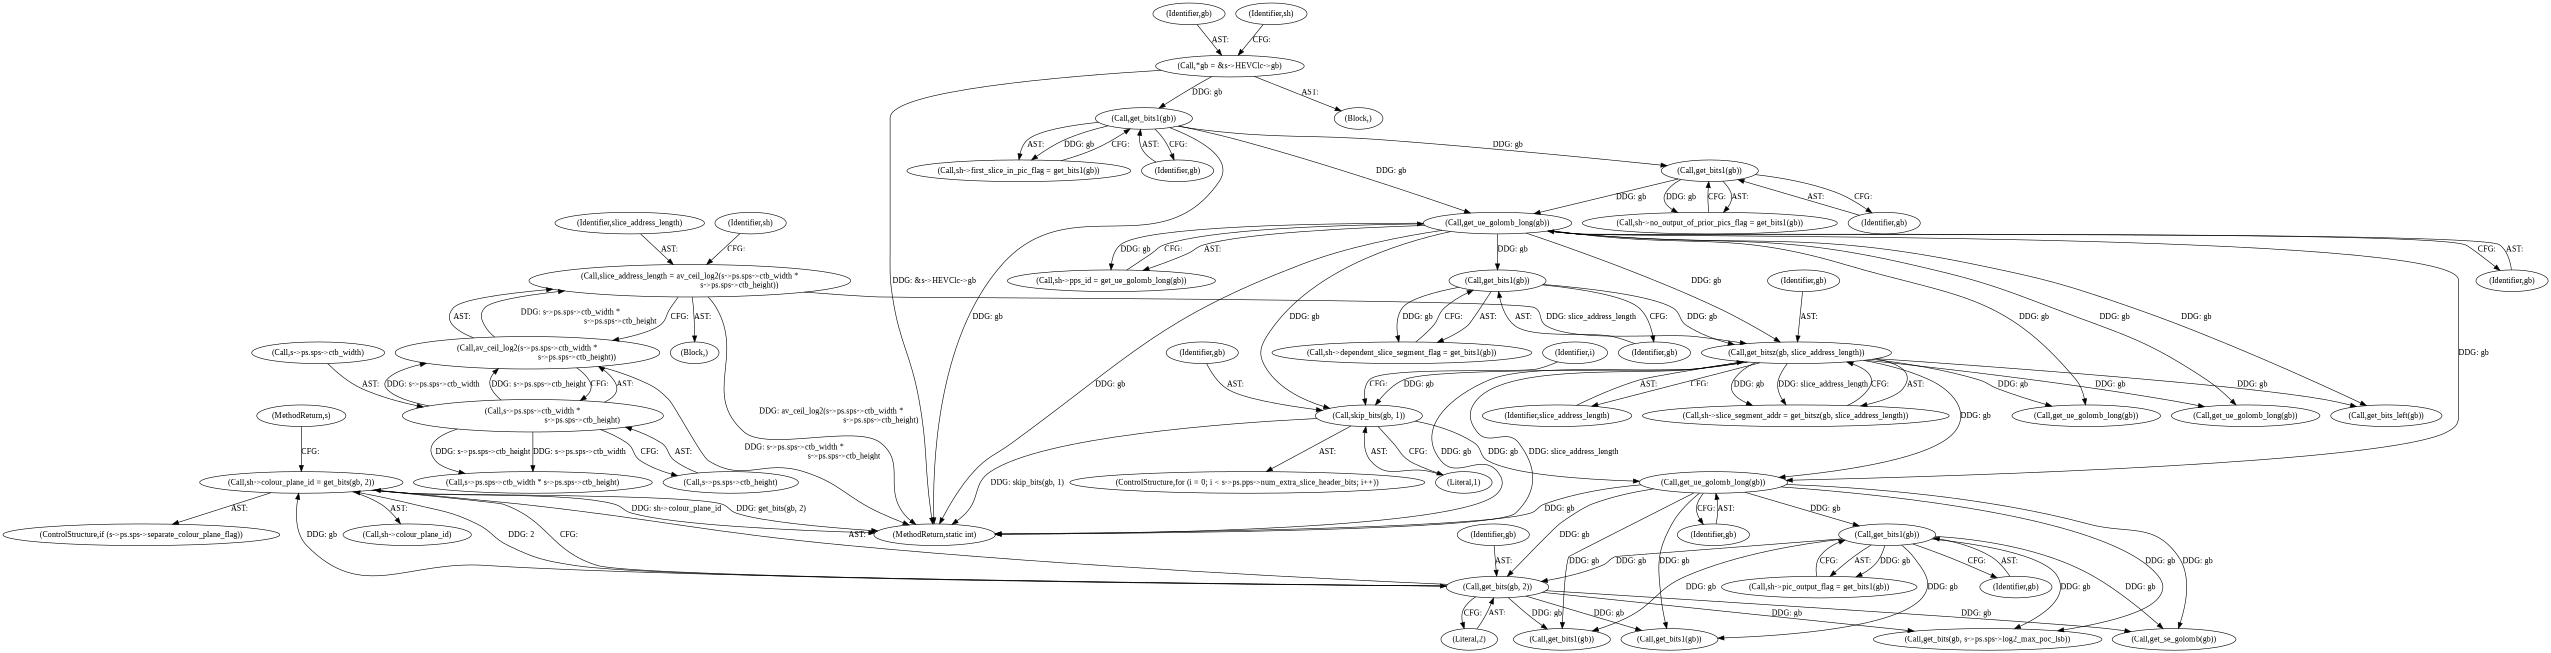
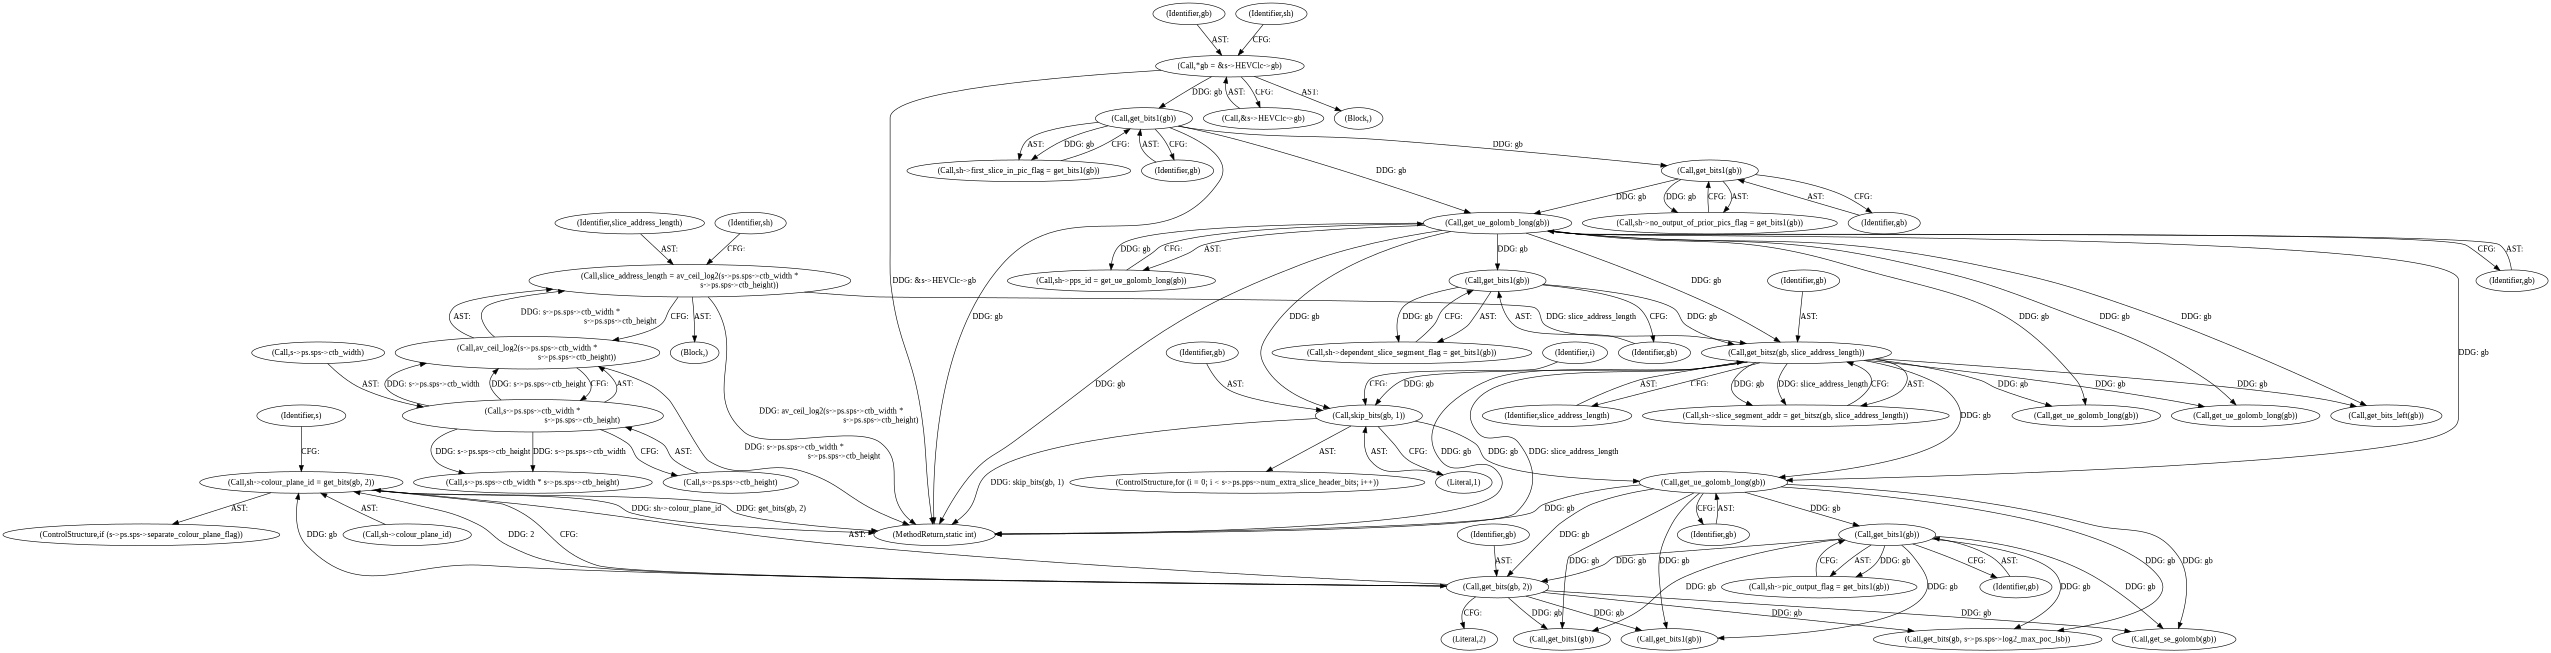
node "(Call,&s->HEVClc->gb)": added
node "(MethodReturn,s)": label "(MethodReturn,s)" -> "(Identifier,s)"
edge "(Call,sh->colour_plane_id = get_bits(gb, 2))" -> "(Call,sh->colour_plane_id)": reversed
edge "(Literal,2)" -> "(Call,get_bits(gb, 2))": removed, label "AST:"
